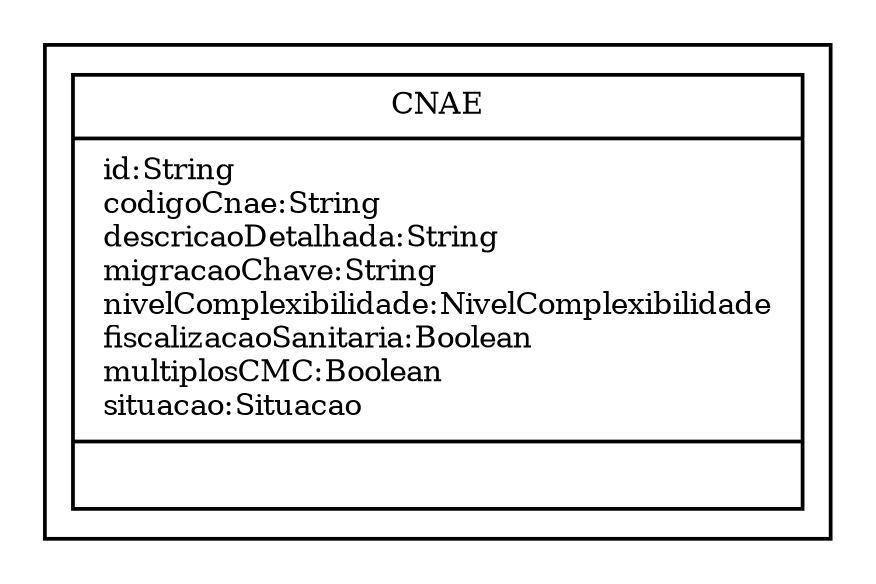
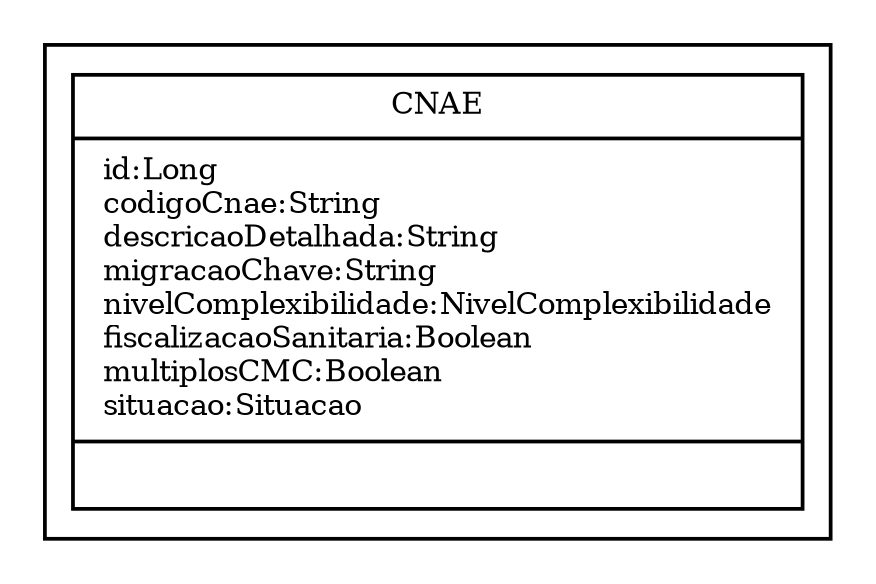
node "CNAE": text "id:String" -> "id:Long"
